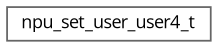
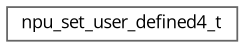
node "npu_set_user_user4_t": label "npu_set_user_user4_t" -> "npu_set_user_defined4_t"
